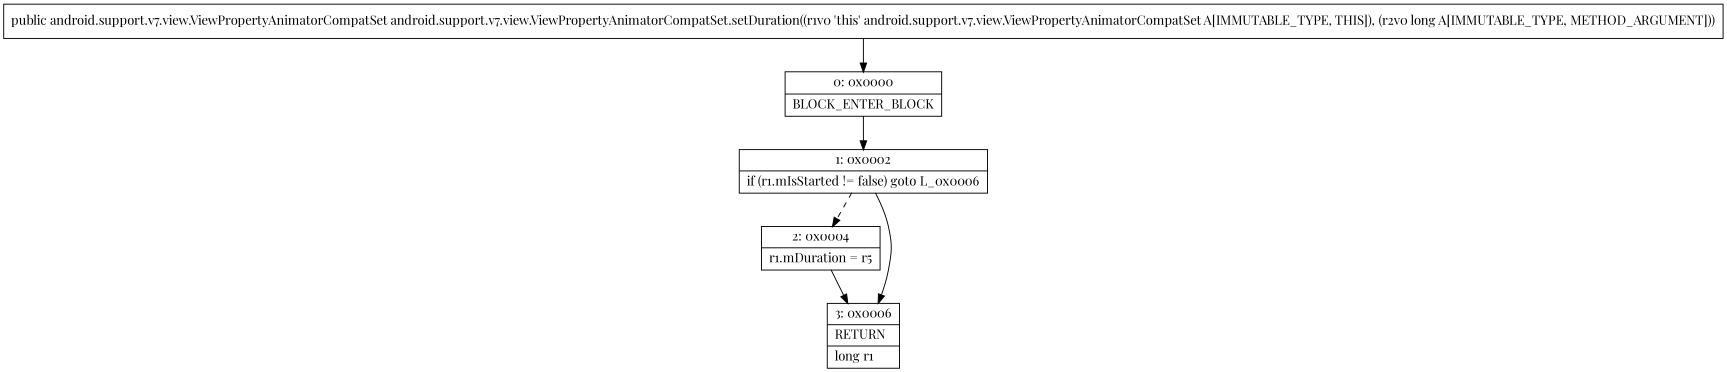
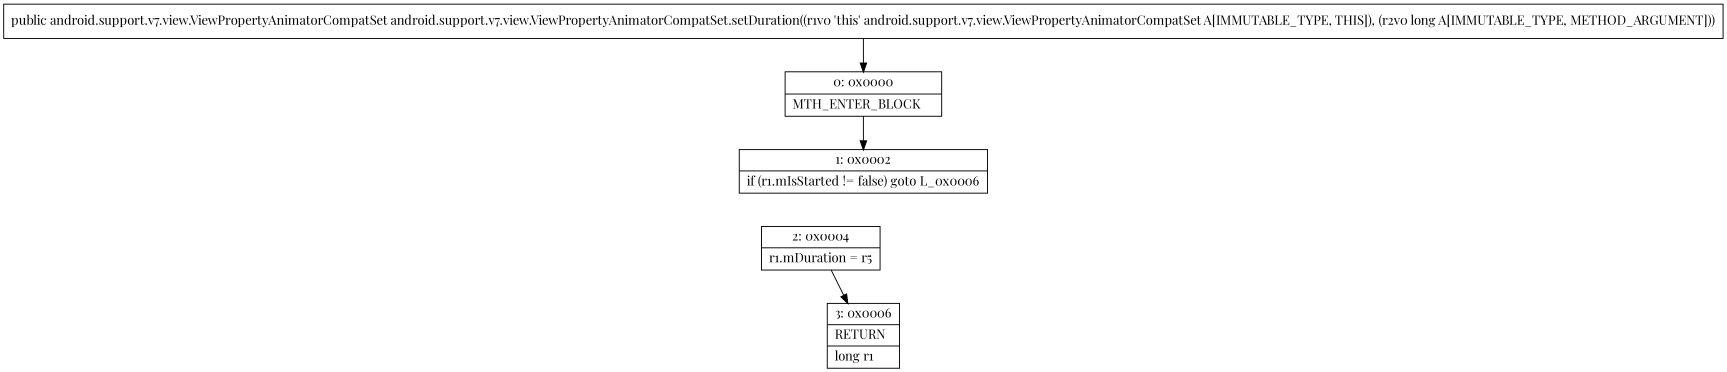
node "0: 0x0000": text "BLOCK_ENTER_BLOCK" -> "MTH_ENTER_BLOCK"
edge "1: 0x0002" -> "2: 0x0004": removed
edge "1: 0x0002" -> "3: 0x0006": removed
